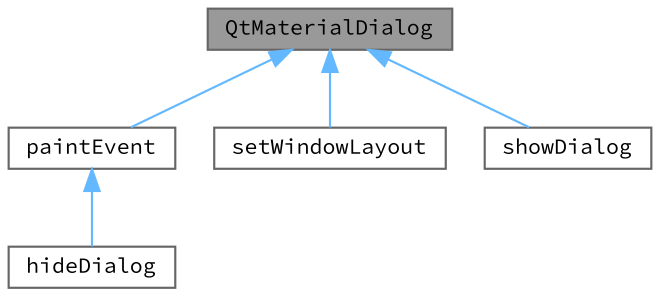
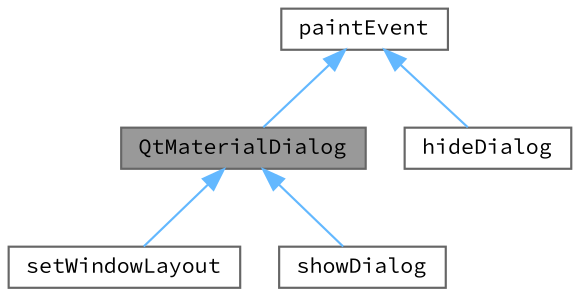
edge "paintEvent" -> "QtMaterialDialog": reversed
